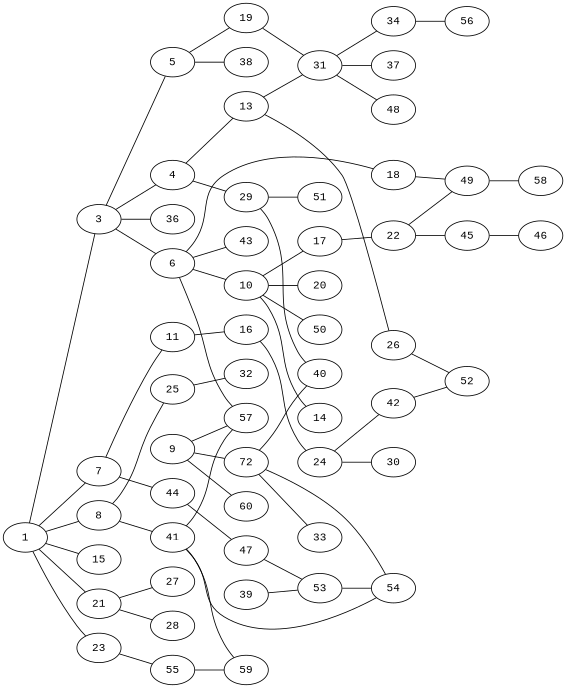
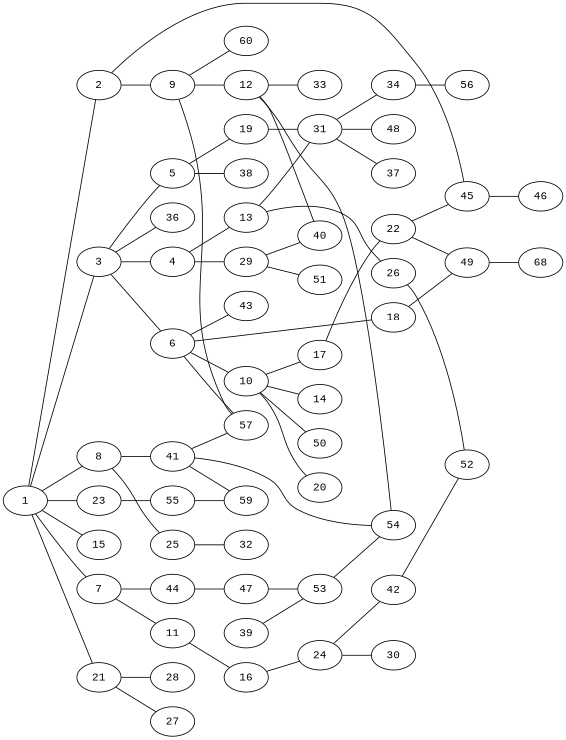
node "2": added
node "58": label "58" -> "68"
node "72": label "72" -> "12"
